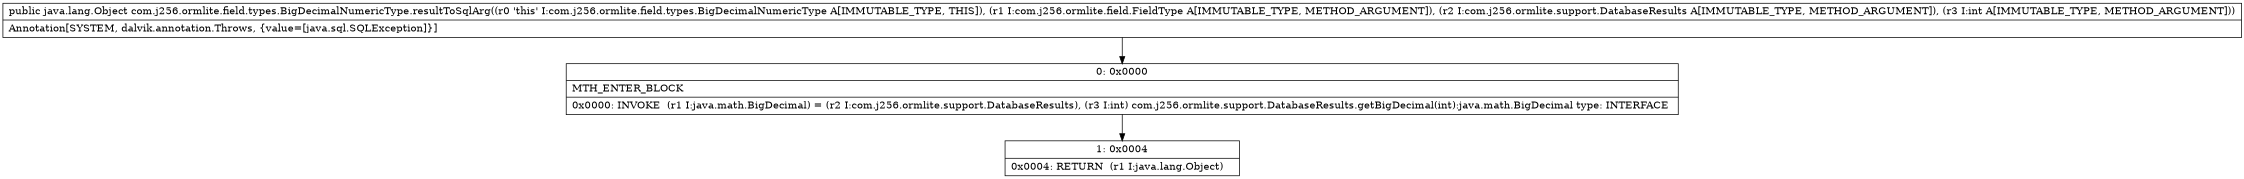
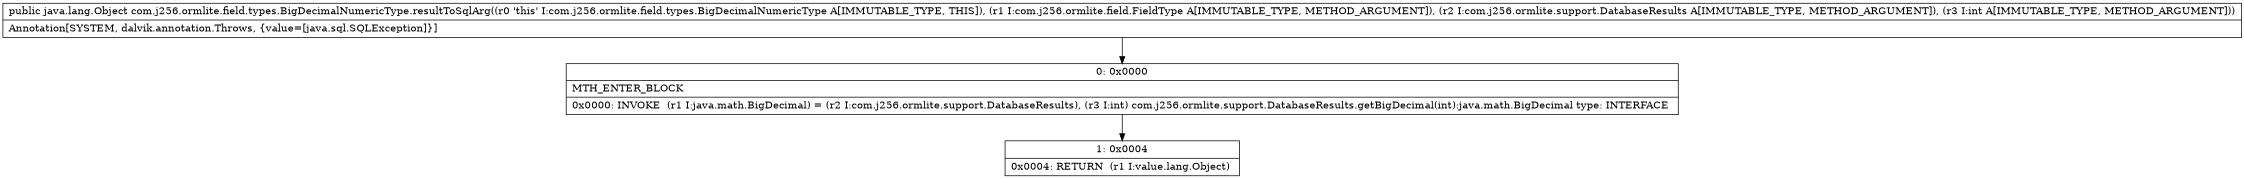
node "1: 0x0004": text "0x0004: RETURN  (r1 I:java.lang.Object)" -> "0x0004: RETURN  (r1 I:value.lang.Object)"
